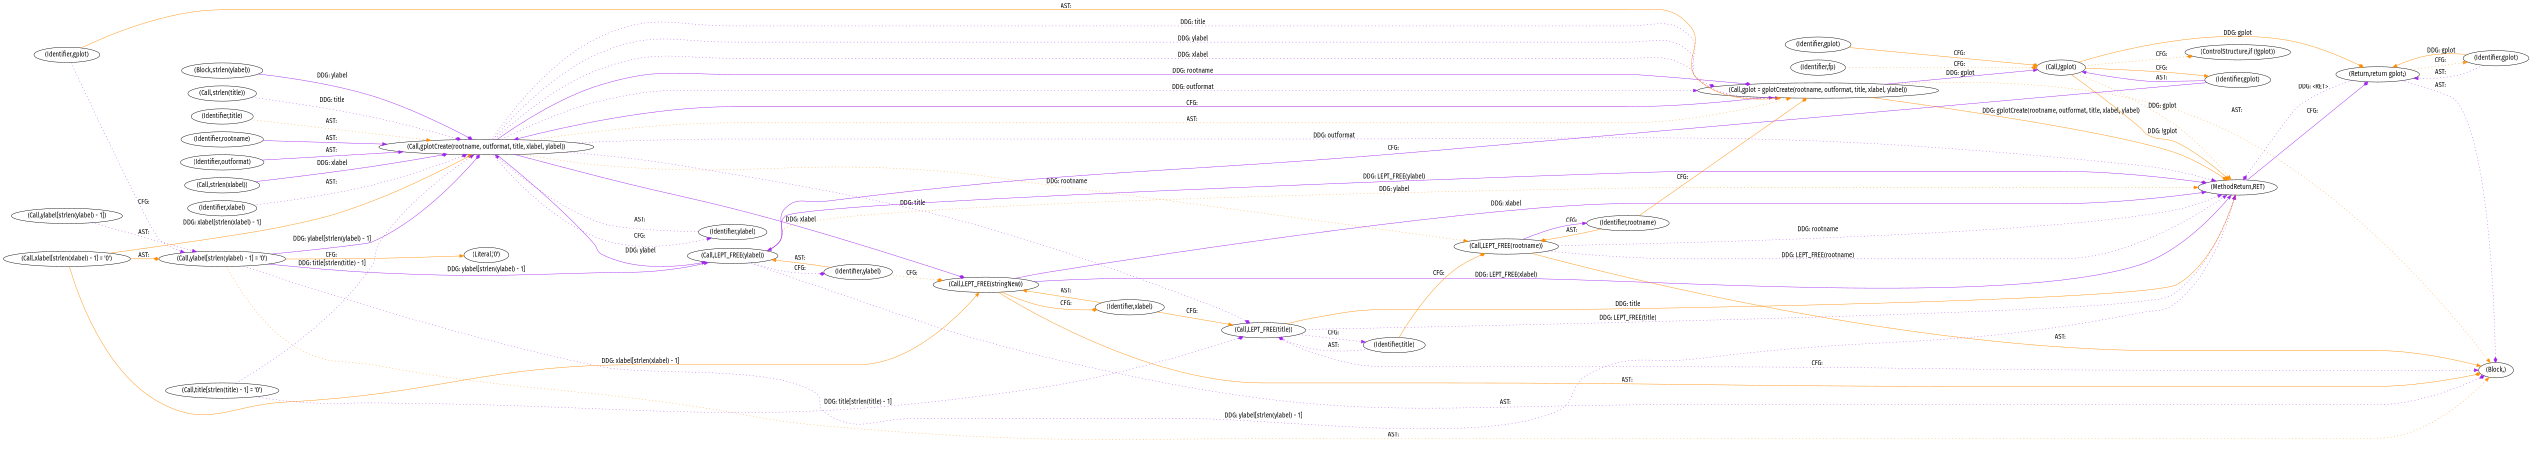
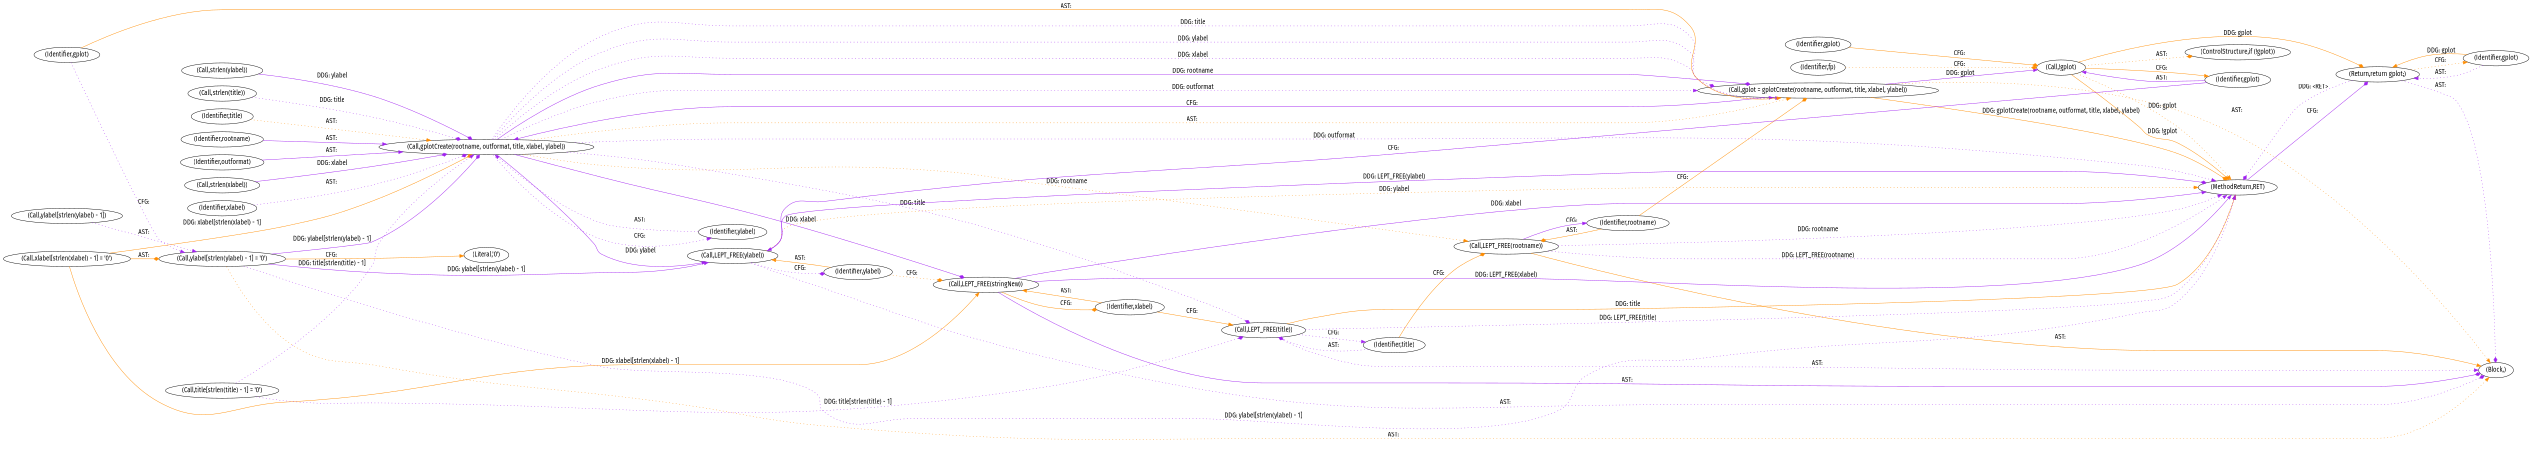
edge "(Call,!gplot)" -> "(ControlStructure,if (!gplot))": label "CFG: " -> "AST: "
node "(Block,strlen(ylabel))": label "(Block,strlen(ylabel))" -> "(Call,strlen(ylabel))"
edge "(Call,LEPT_FREE(title))" -> "(Block,)": label "CFG: " -> "AST: "
edge "(Call,LEPT_FREE(stringNew))" -> "(Block,)": color darkorange -> purple
